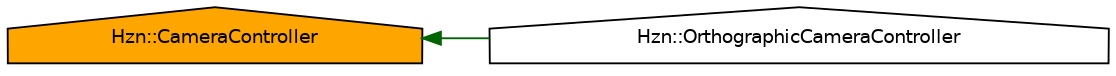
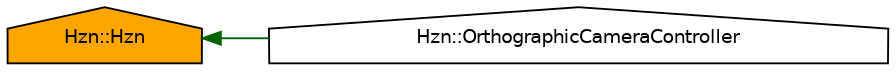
node "Hzn::CameraController": label "Hzn::CameraController" -> "Hzn::Hzn"
